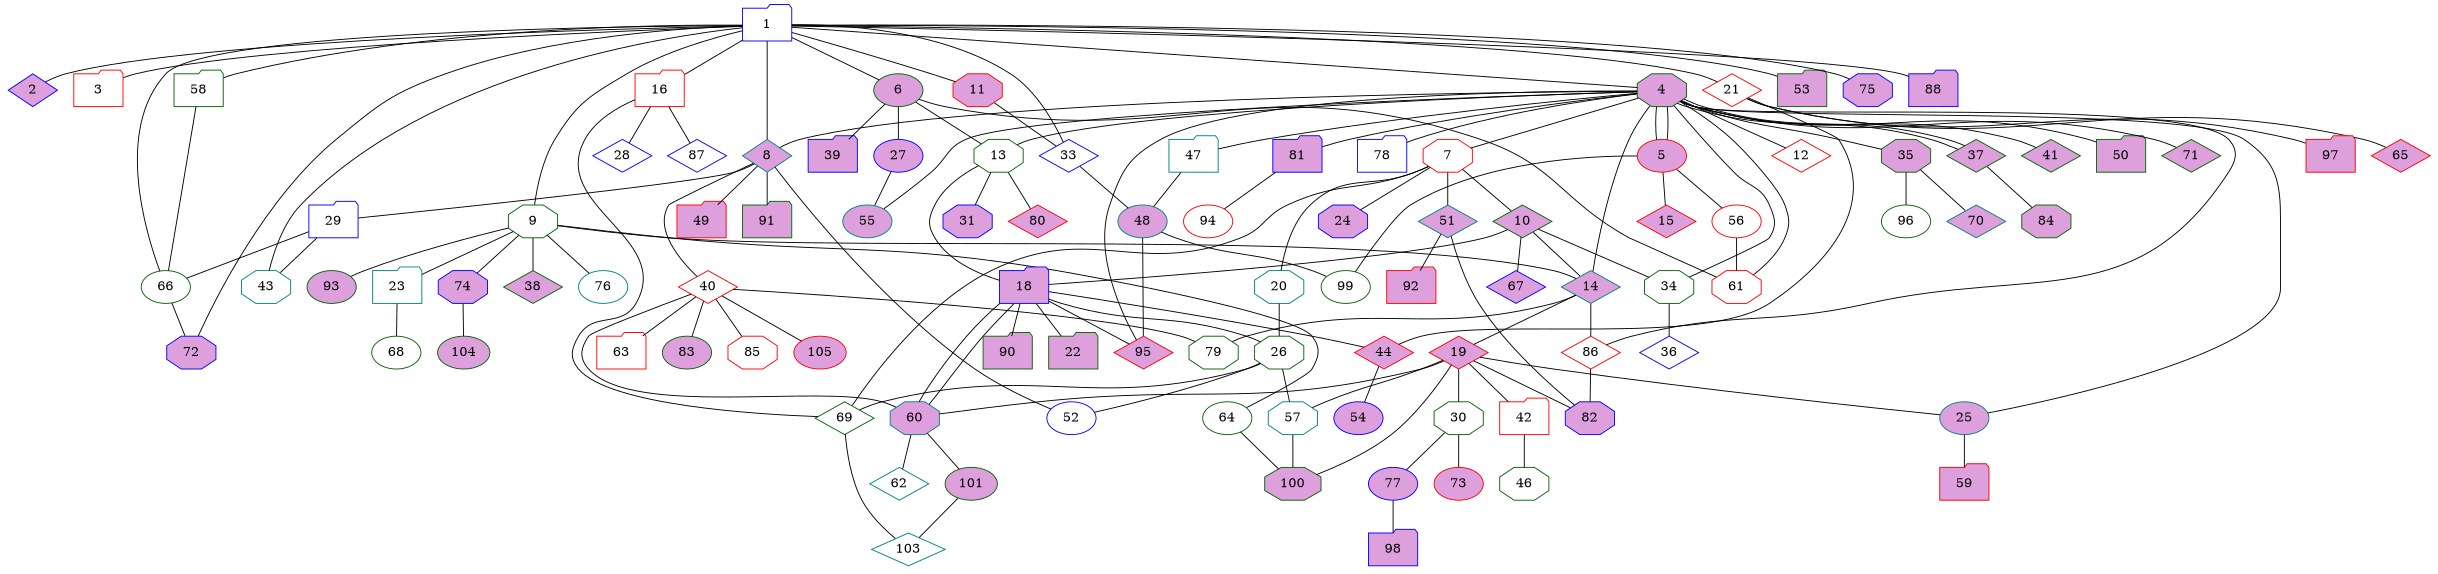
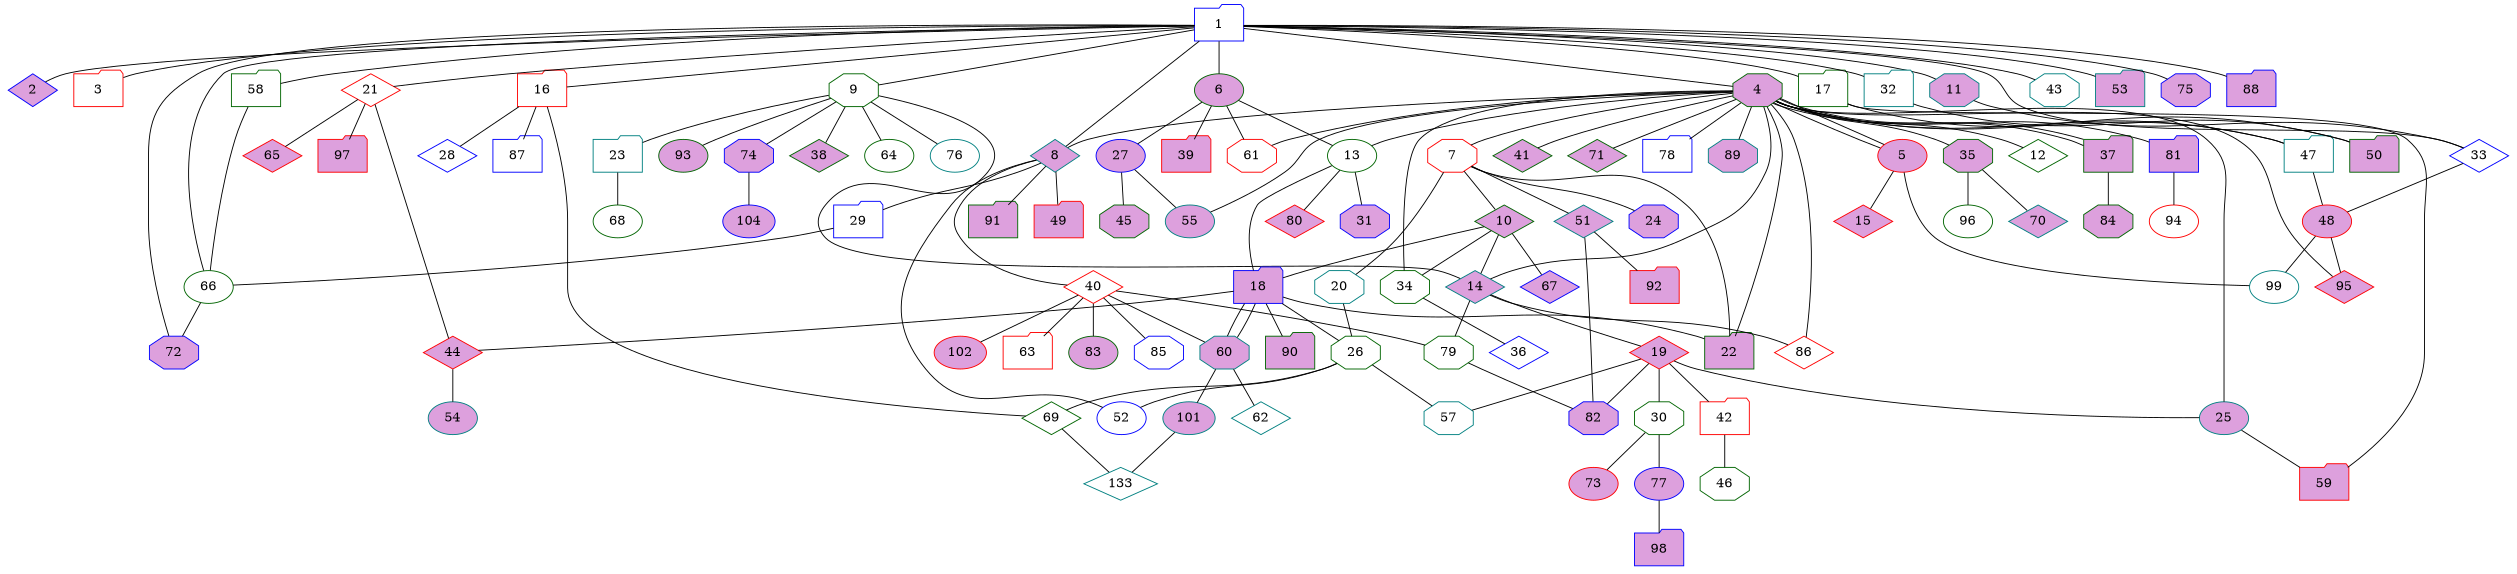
node "11": color red -> teal
node "53": color darkgreen -> teal
node "17": added
node "32": added
node "87": shape diamond -> folder
node "39": color blue -> red
node "13": shape octagon -> ellipse
node "89": added
node "12": color red -> darkgreen
node "37": shape diamond -> folder
node "45": added
node "48": color teal -> red
node "56": removed
edge "4" -- "22": added
edge "7" -- "69": now "7" -- "22"
edge "29" -- "43": removed
node "99": color darkgreen -> teal
edge "18" -- "95": removed
node "104": color darkgreen -> blue
node "85": color red -> blue
node "105": label "105" -> "102"
edge "86" -- "82": now "79" -- "82"
edge "19" -- "60": removed
node "54": color blue -> teal
node "101": color darkgreen -> teal
node "100": removed
node "103": label "103" -> "133"
